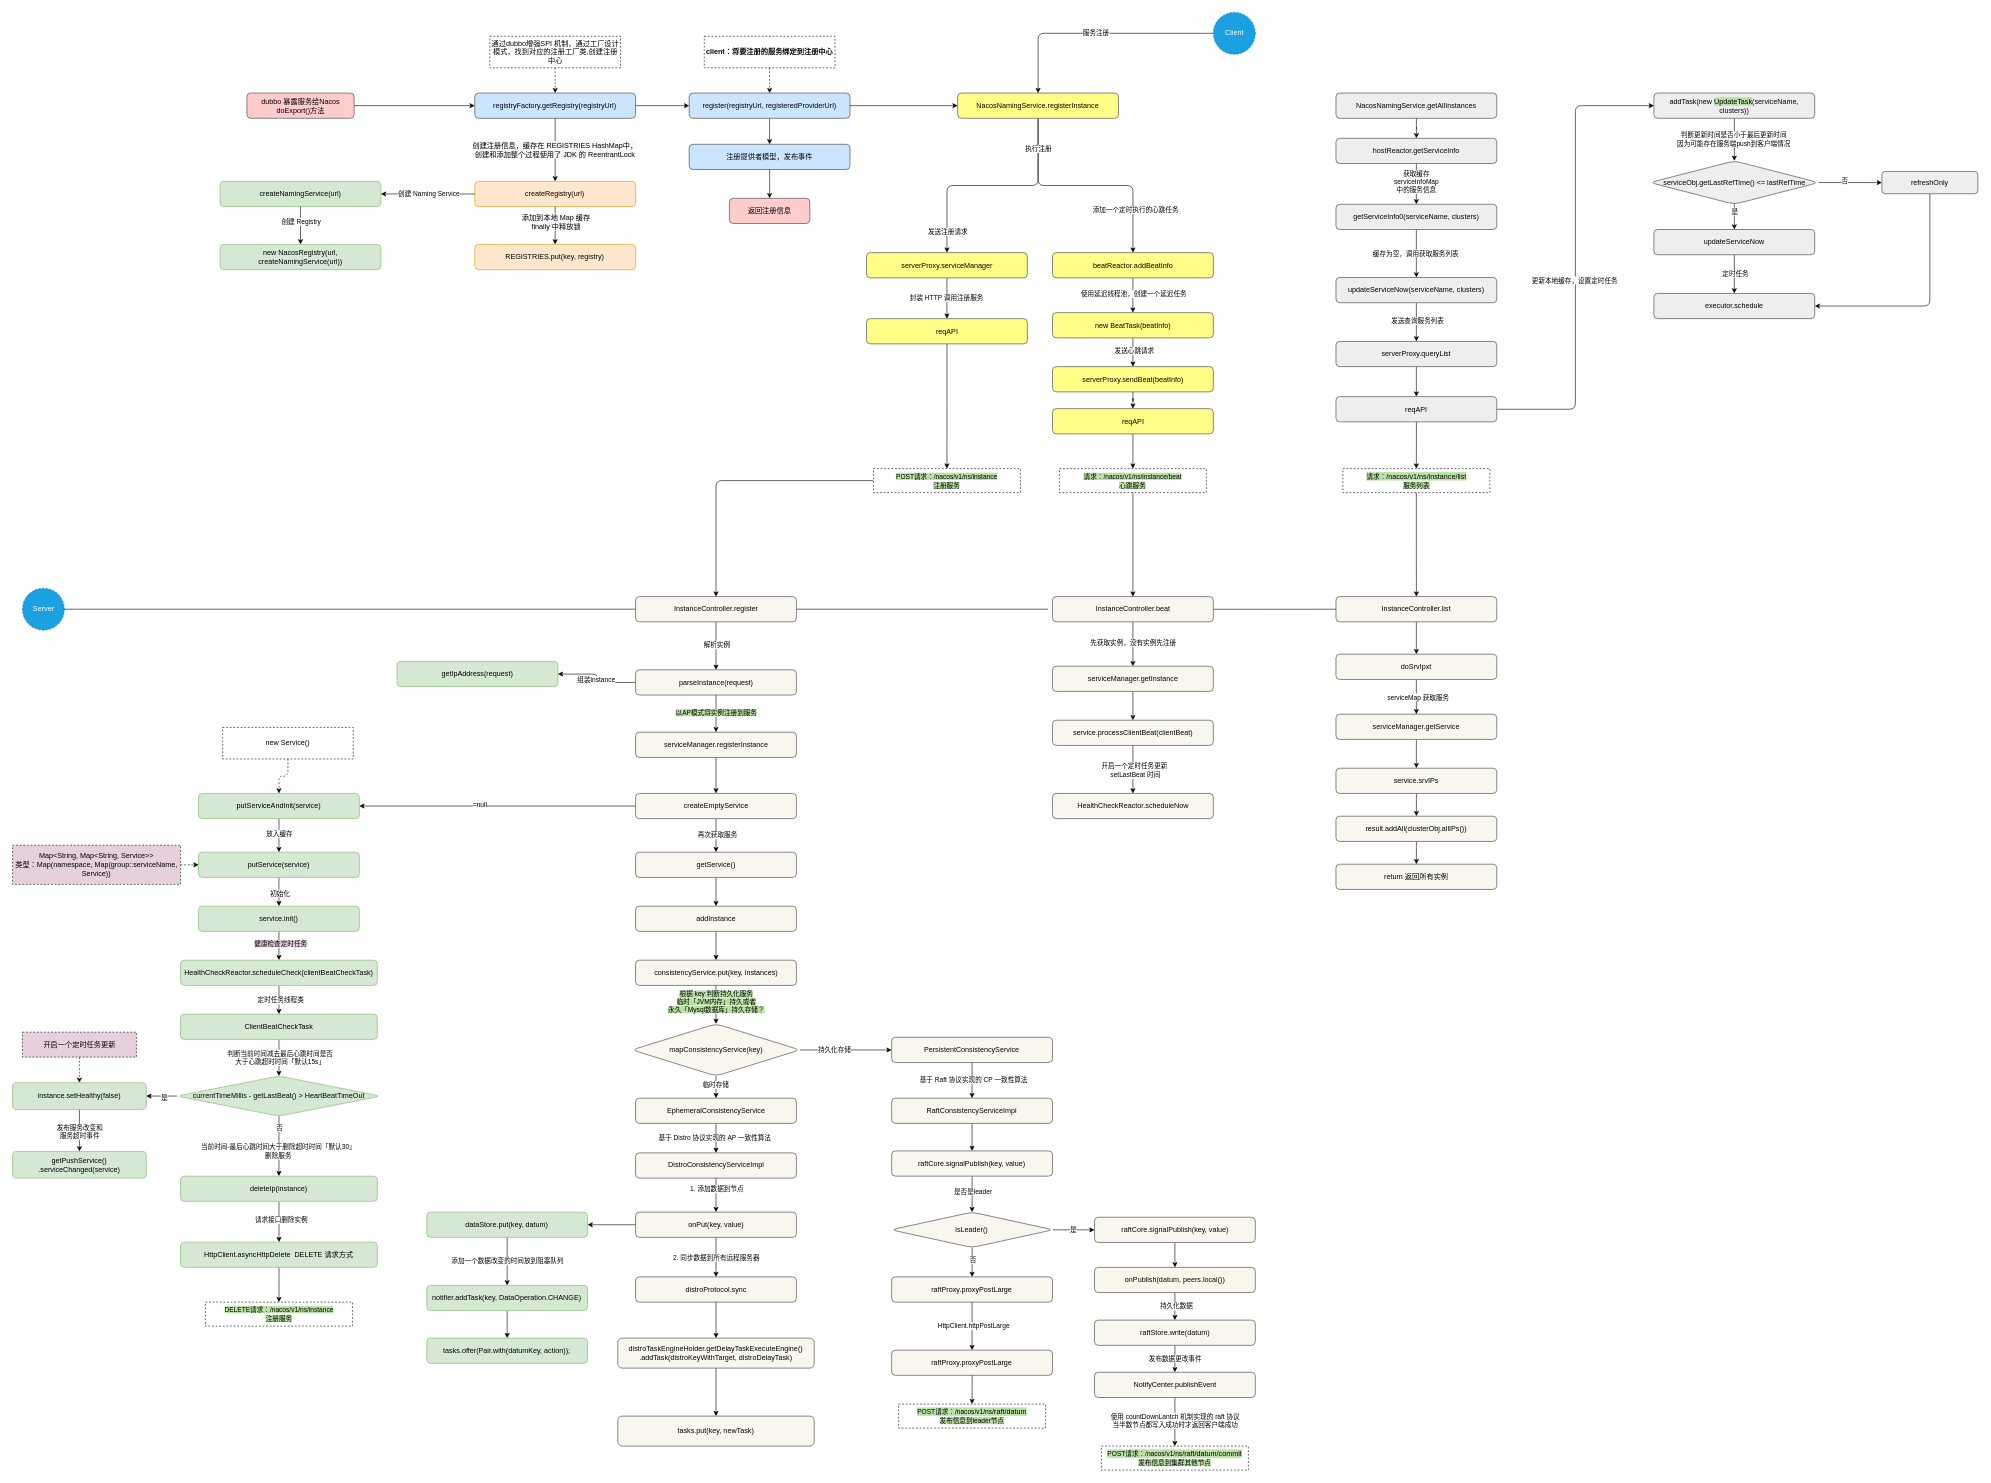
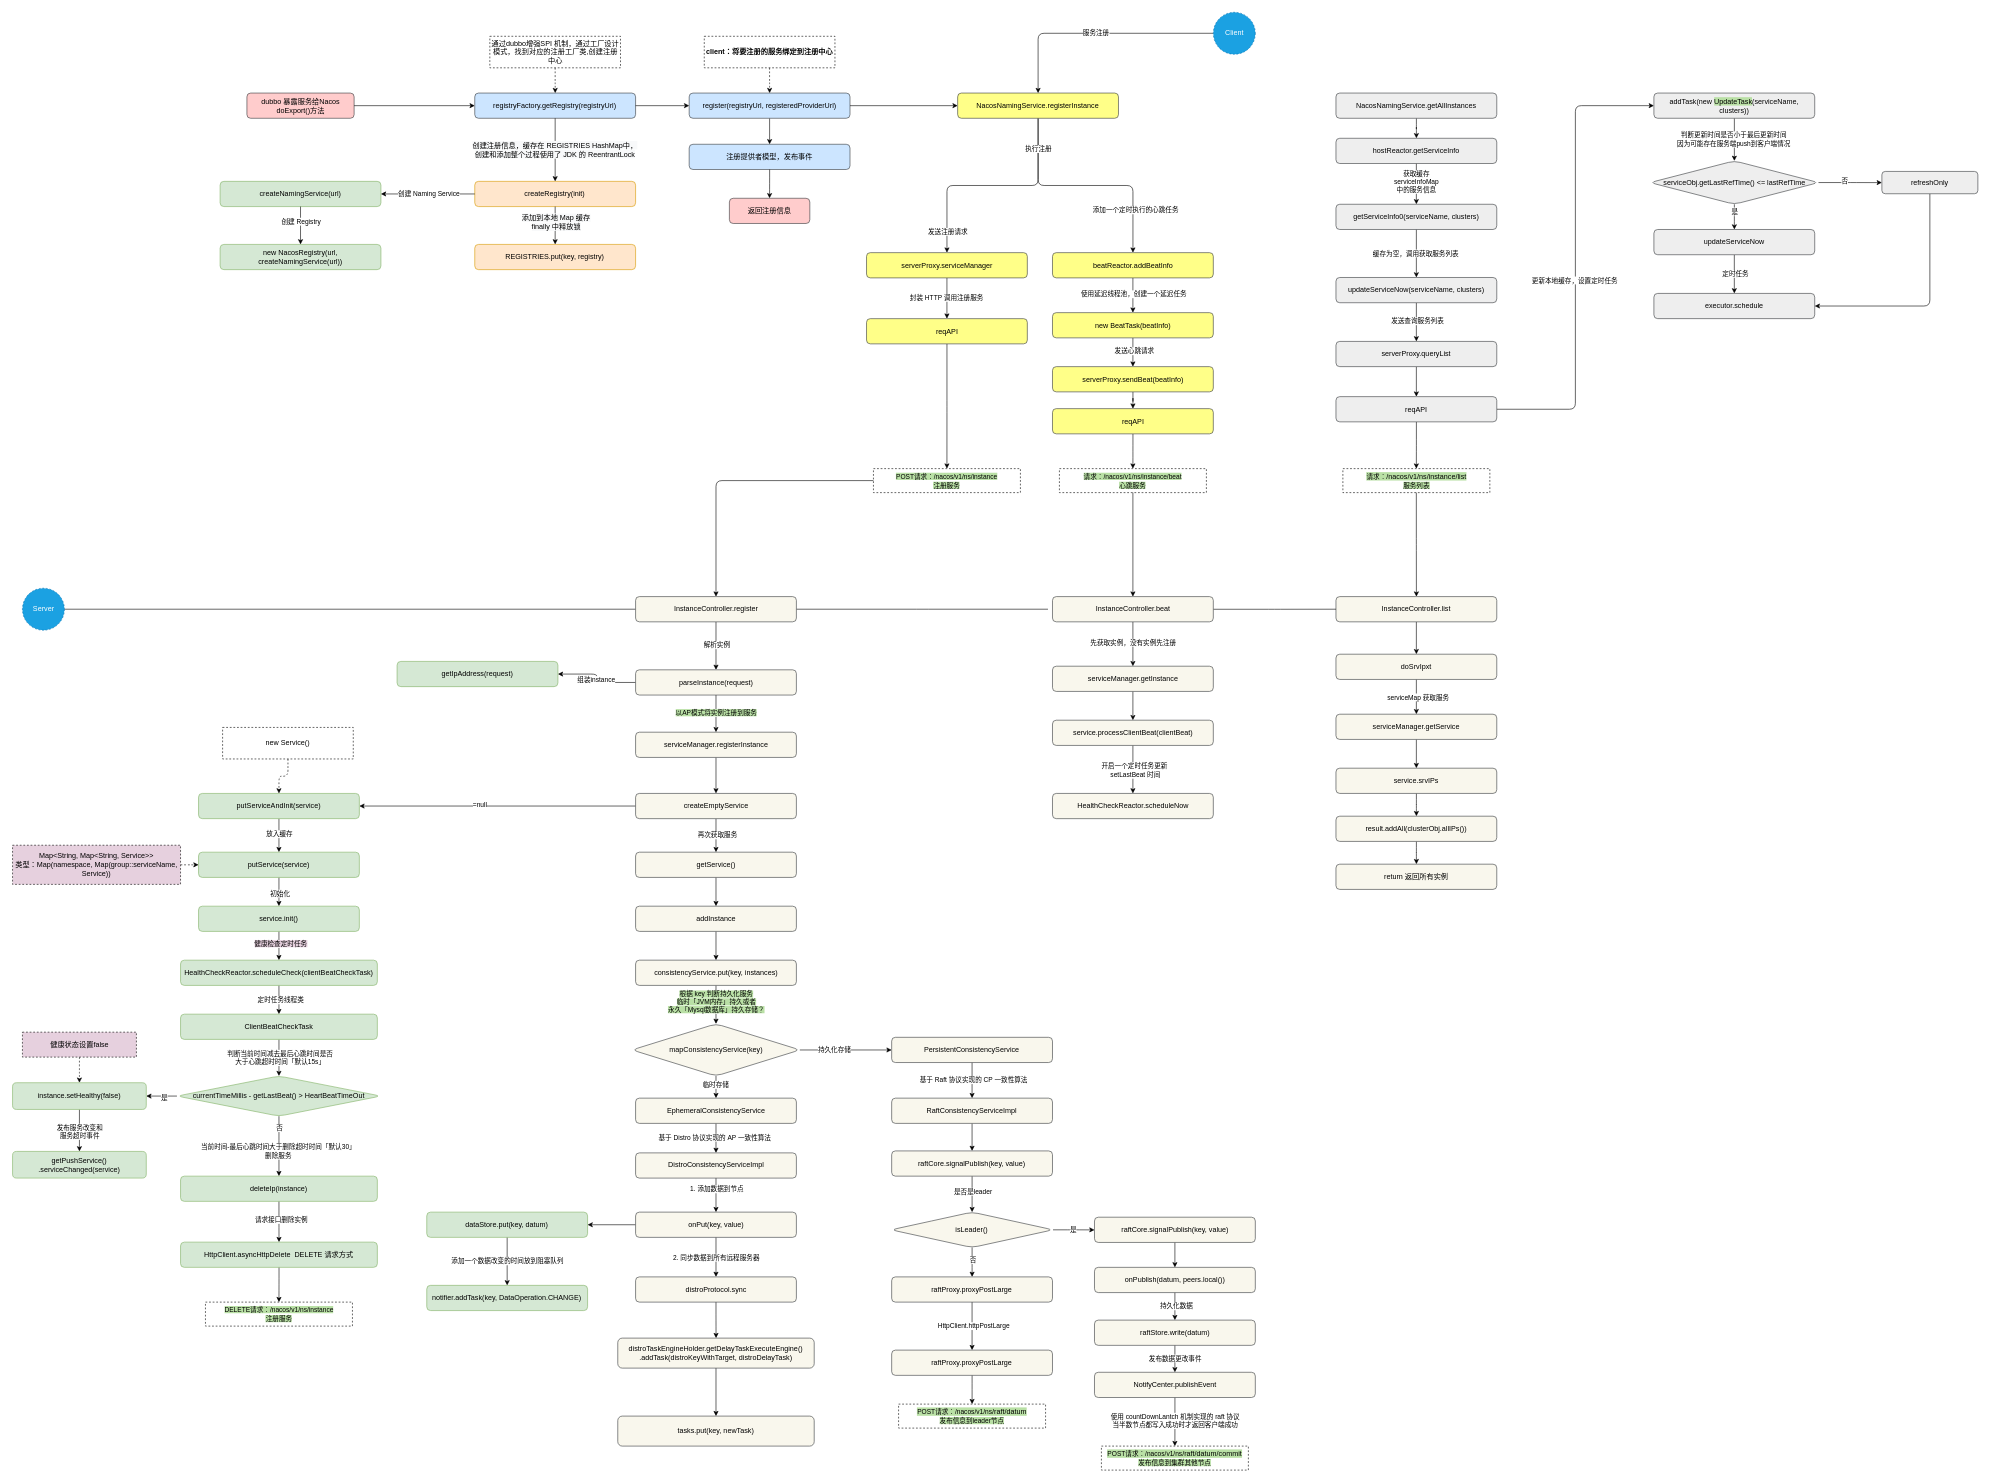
node "createRegistry(url)": label "createRegistry(url)" -> "createRegistry(init)"
node "开启一个定时任务更新": label "开启一个定时任务更新" -> "健康状态设置false"
edge "notifier.addTask(key, DataOperation.CHANGE)" -> "tasks.offer(Pair.with(datumKey, action));": removed
node "tasks.offer(Pair.with(datumKey, action));": removed
